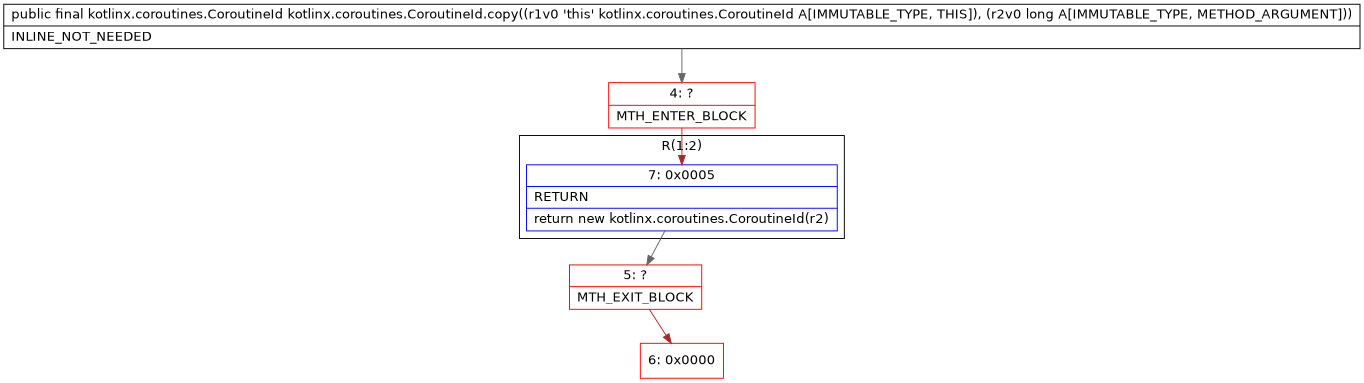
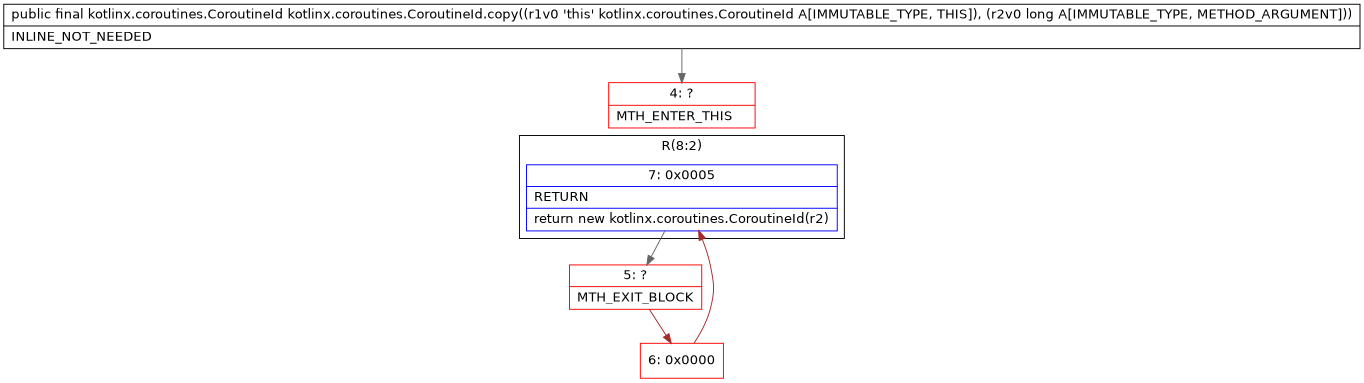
node "4: ?": text "MTH_ENTER_BLOCK" -> "MTH_ENTER_THIS"
edge "4: ?" -> "7: 0x0005": now "6: 0x0000" -> "7: 0x0005"
cluster "R(1:2)": label "R(1:2)" -> "R(8:2)"
